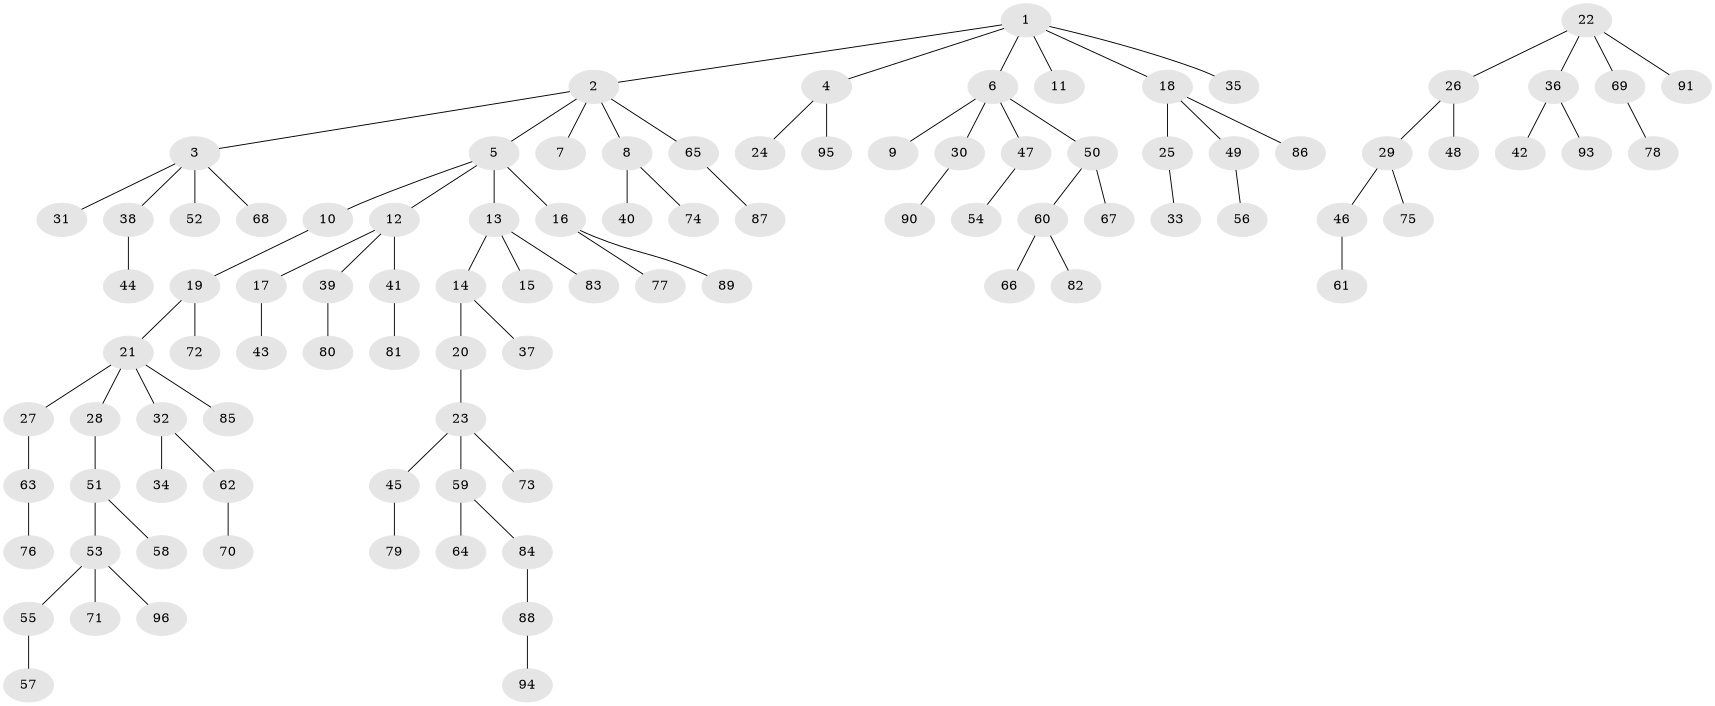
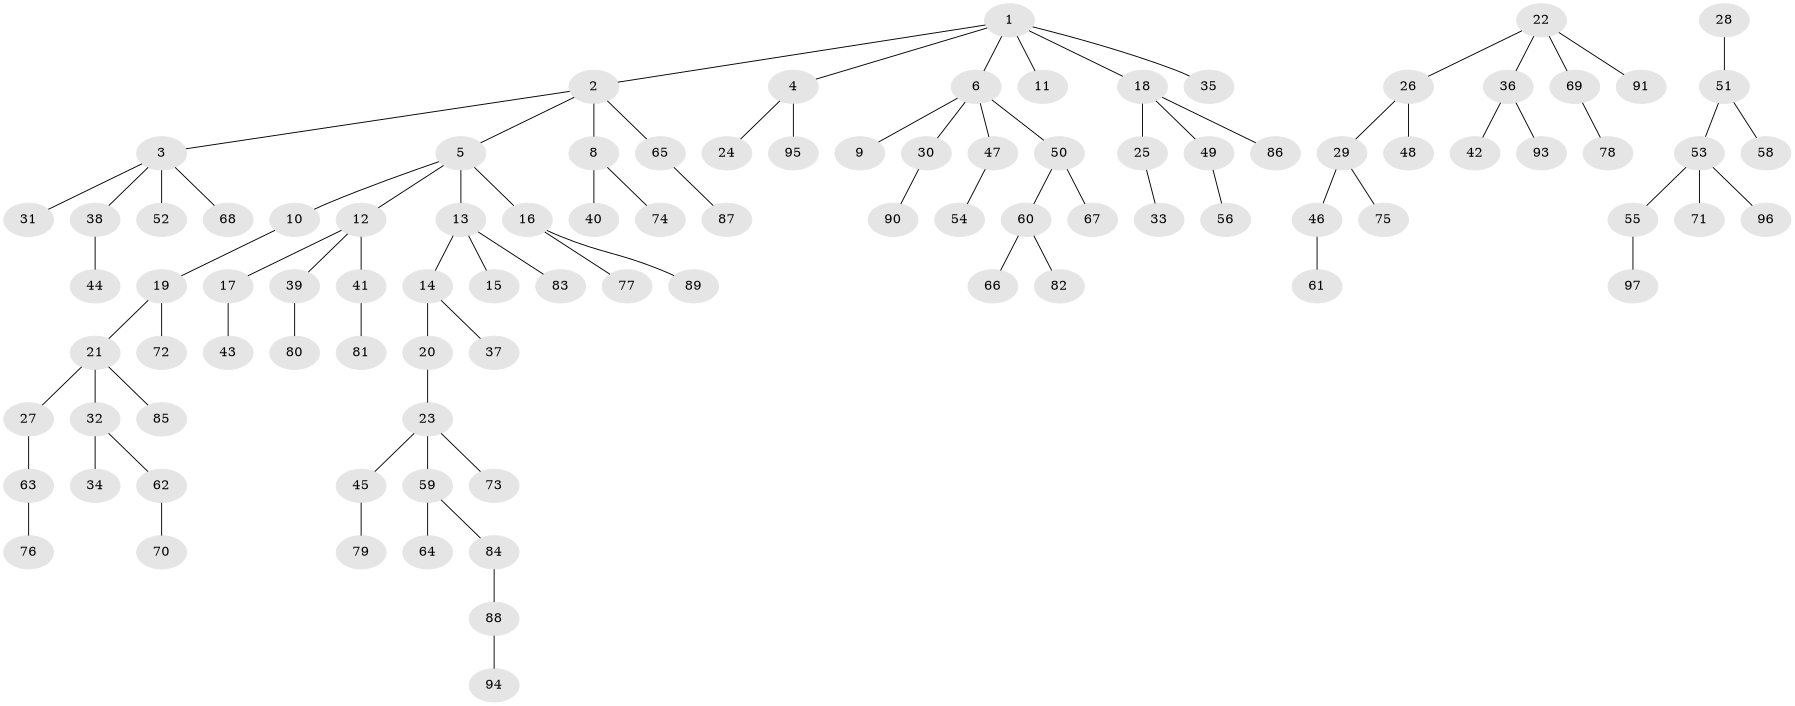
node "7": removed
edge "21" -- "28": removed
node "57": label "57" -> "97"
